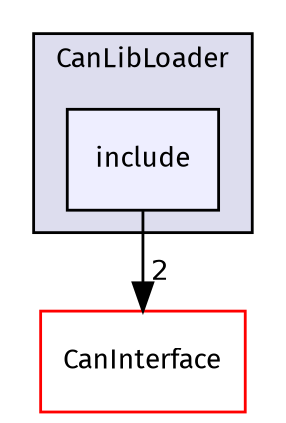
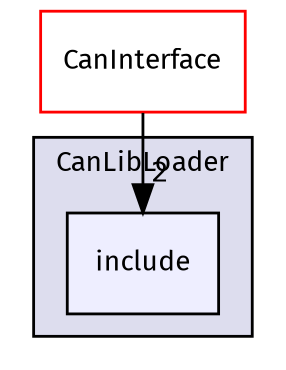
edge "include" -> "CanInterface": reversed
